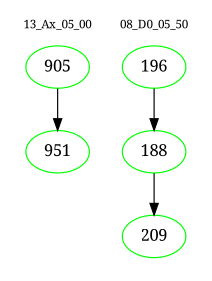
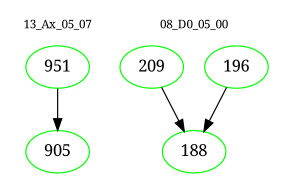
cluster "13_Ax_05_00": label "13_Ax_05_00" -> "13_Ax_05_07"
cluster "08_D0_05_50": label "08_D0_05_50" -> "08_D0_05_00"
edge "905" -> "951": reversed
edge "188" -> "209": reversed
